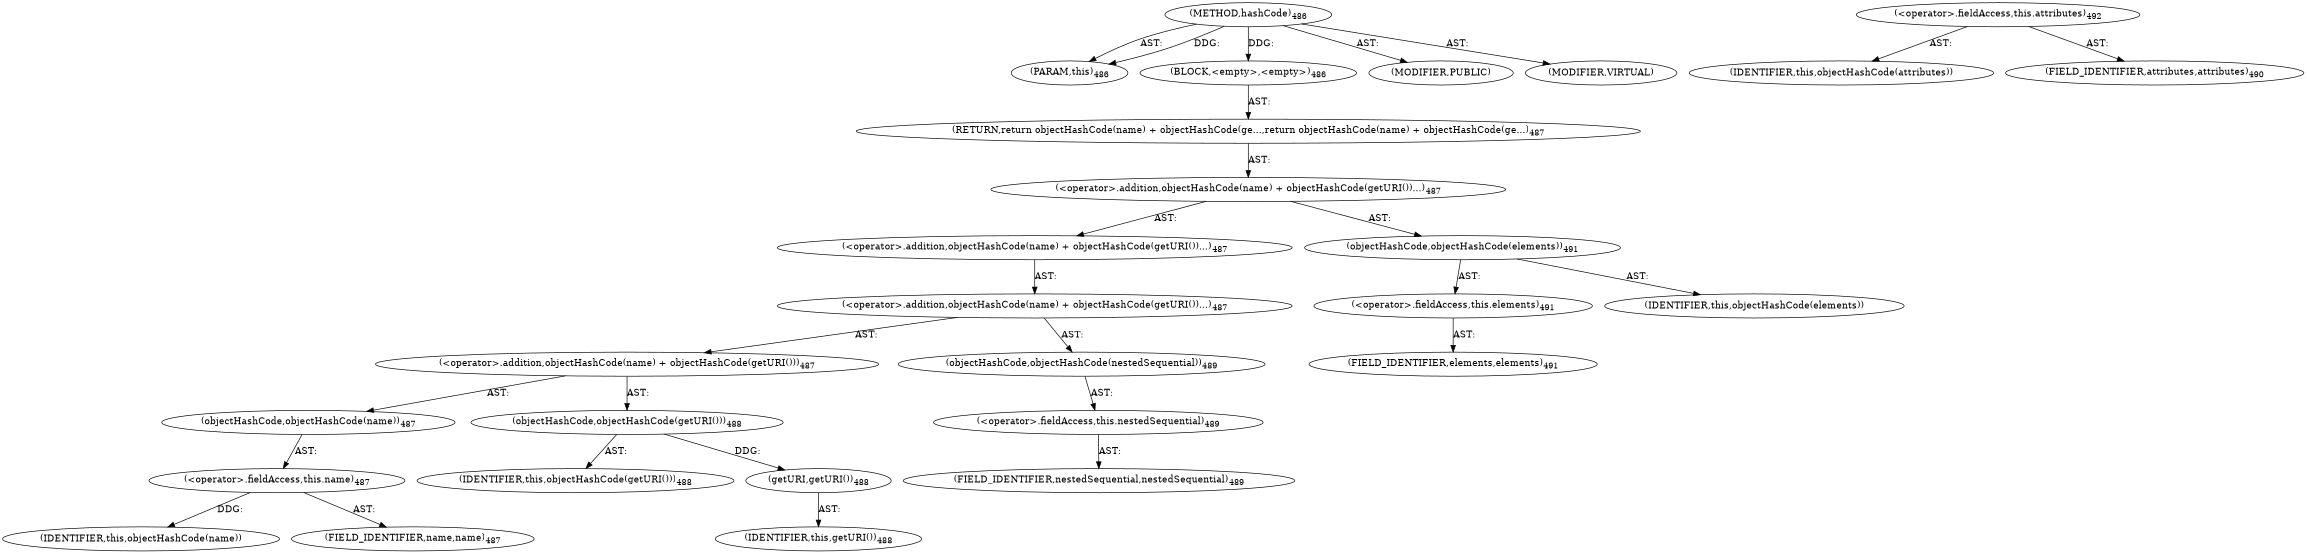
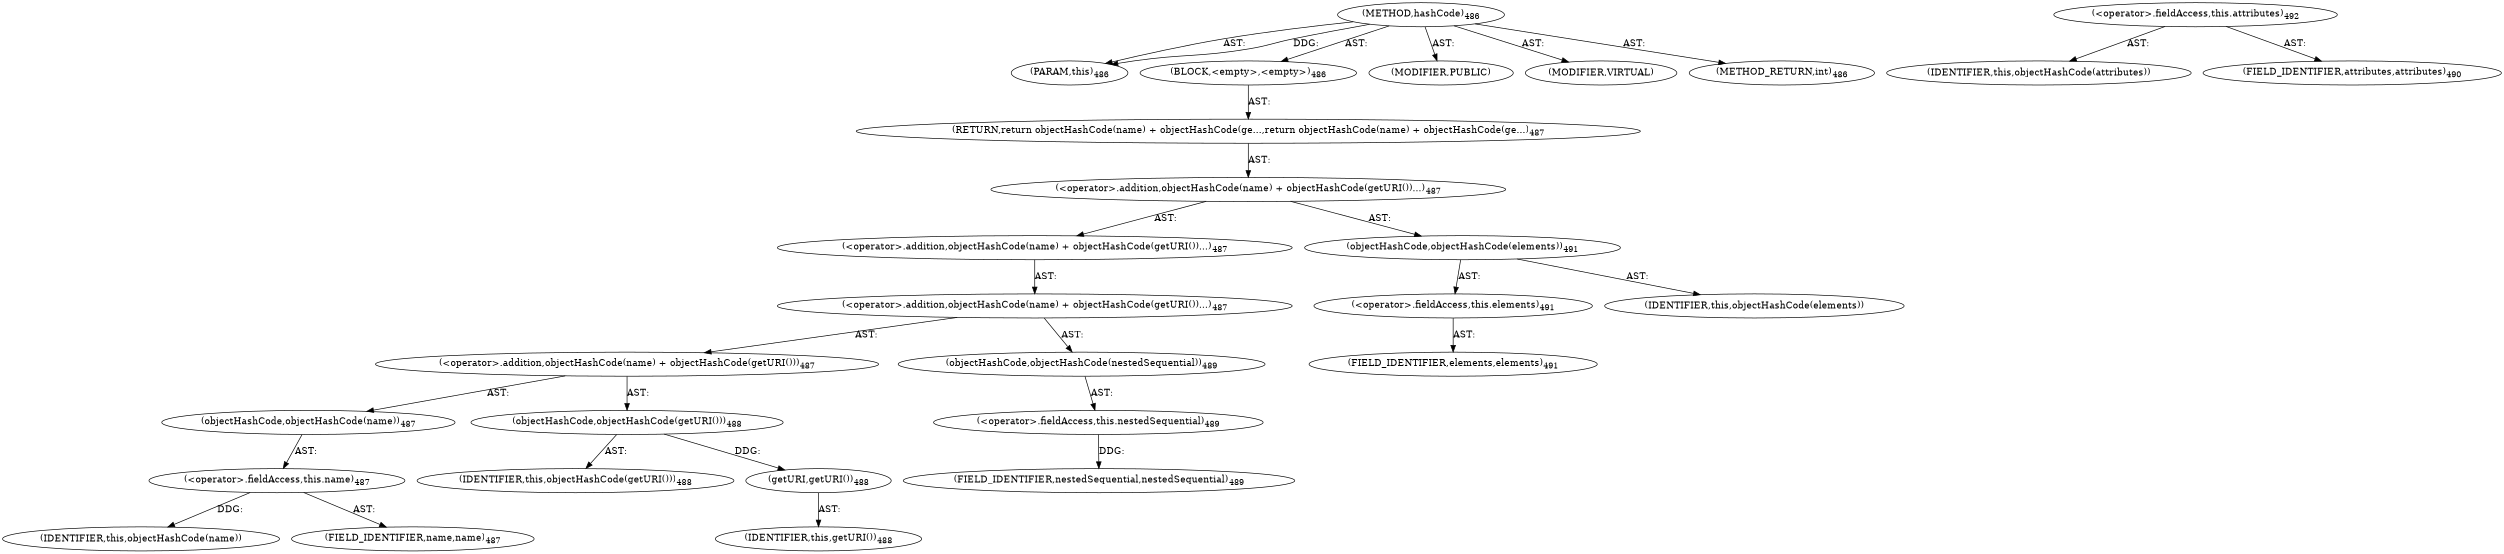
edge "(METHOD,hashCode)" -> "(BLOCK,<empty>,<empty>)": label "DDG: " -> "AST: "
node "(METHOD_RETURN,int)": added
edge "(<operator>.fieldAccess,this.nestedSequential)" -> "(FIELD_IDENTIFIER,nestedSequential,nestedSequential)": label "AST: " -> "DDG: "
